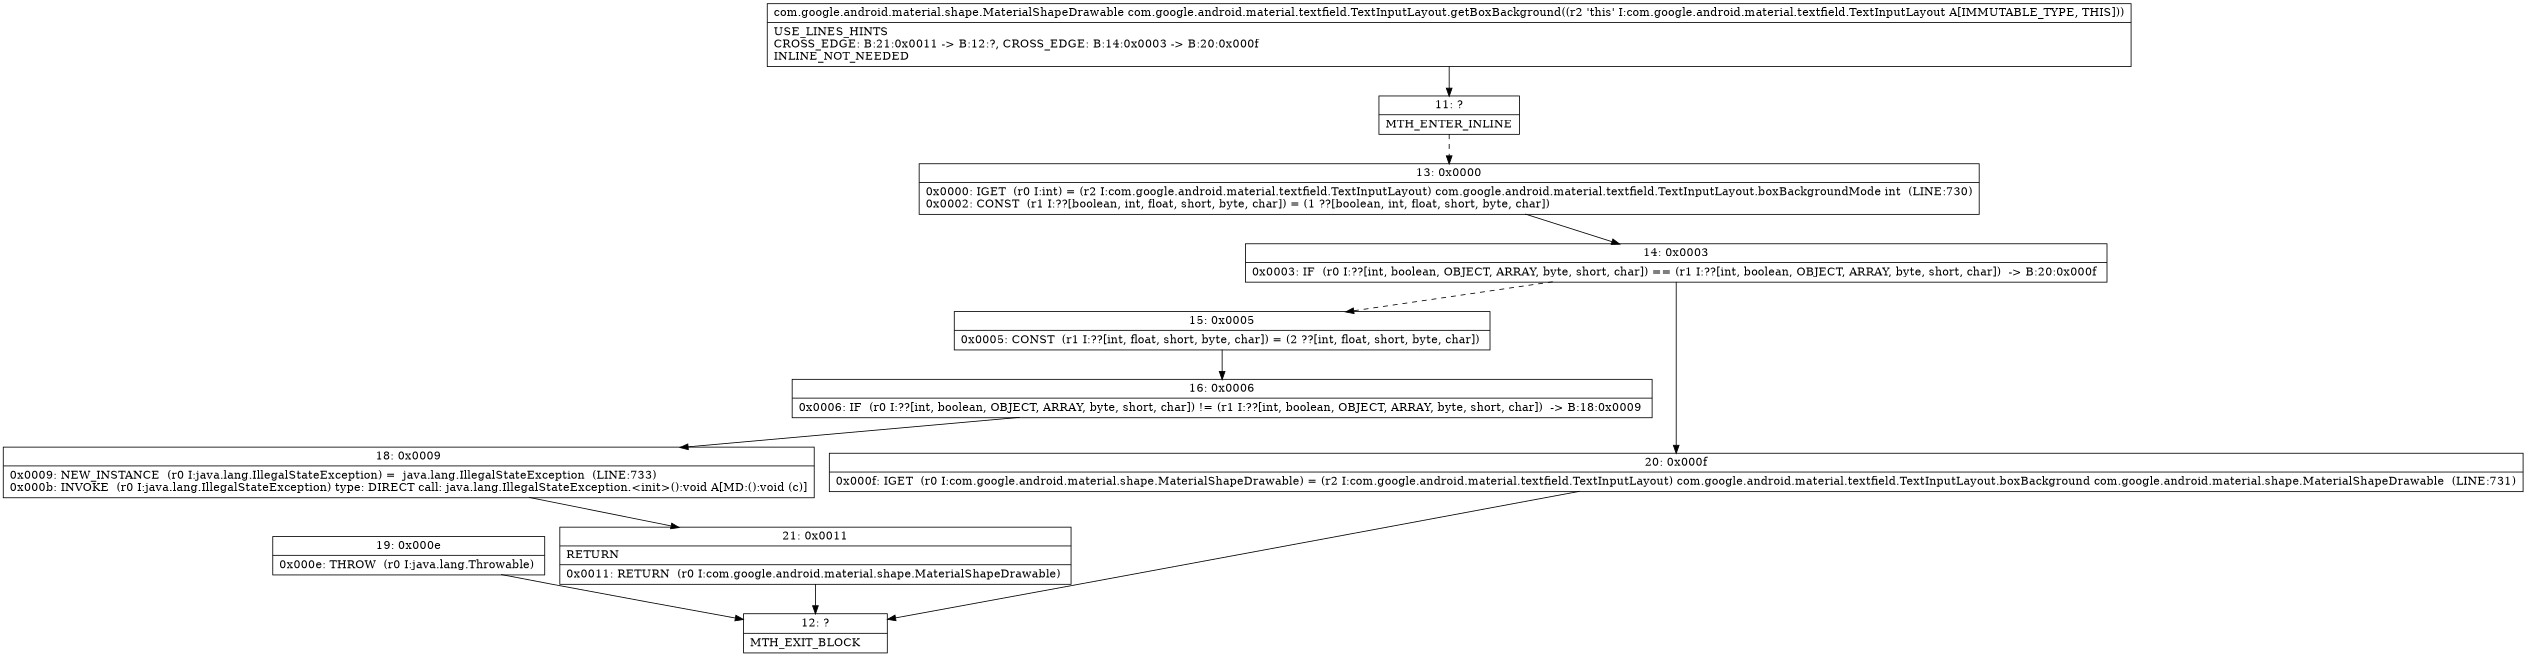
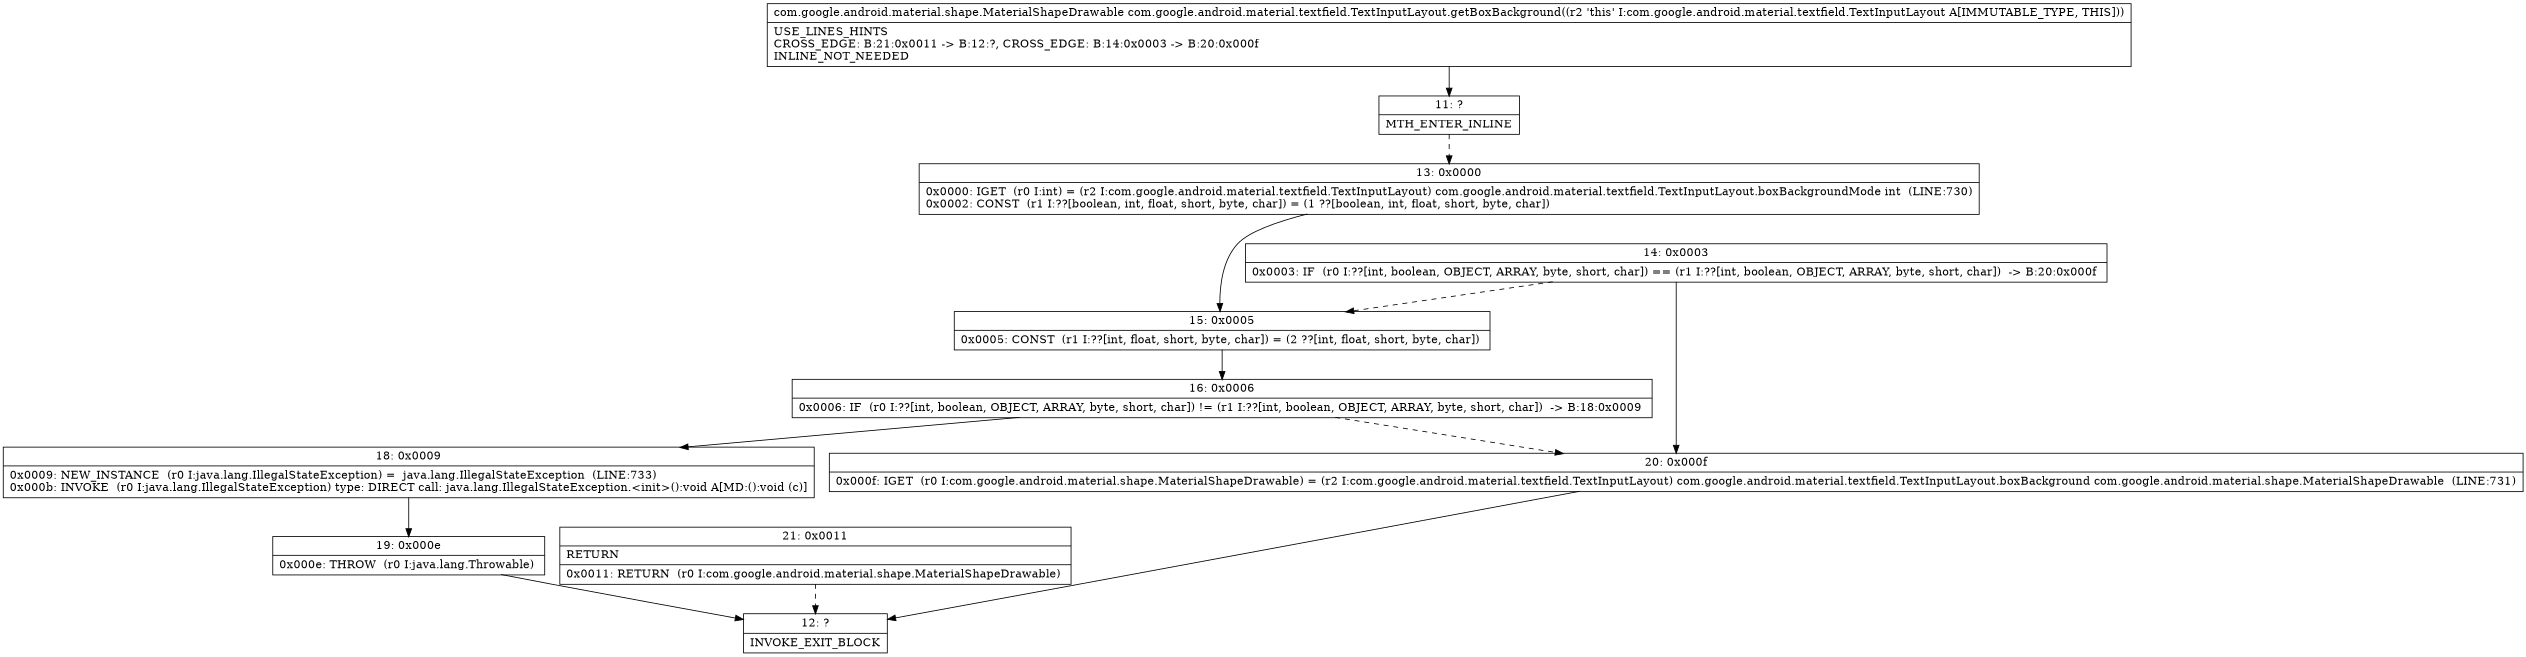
edge "13: 0x0000" -> "14: 0x0003": now "13: 0x0000" -> "15: 0x0005"
edge "16: 0x0006" -> "20: 0x000f": added
edge "18: 0x0009" -> "21: 0x0011": now "18: 0x0009" -> "19: 0x000e"
edge "21: 0x0011" -> "12: ?": style solid -> dashed
node "12: ?": text "MTH_EXIT_BLOCK" -> "INVOKE_EXIT_BLOCK"
